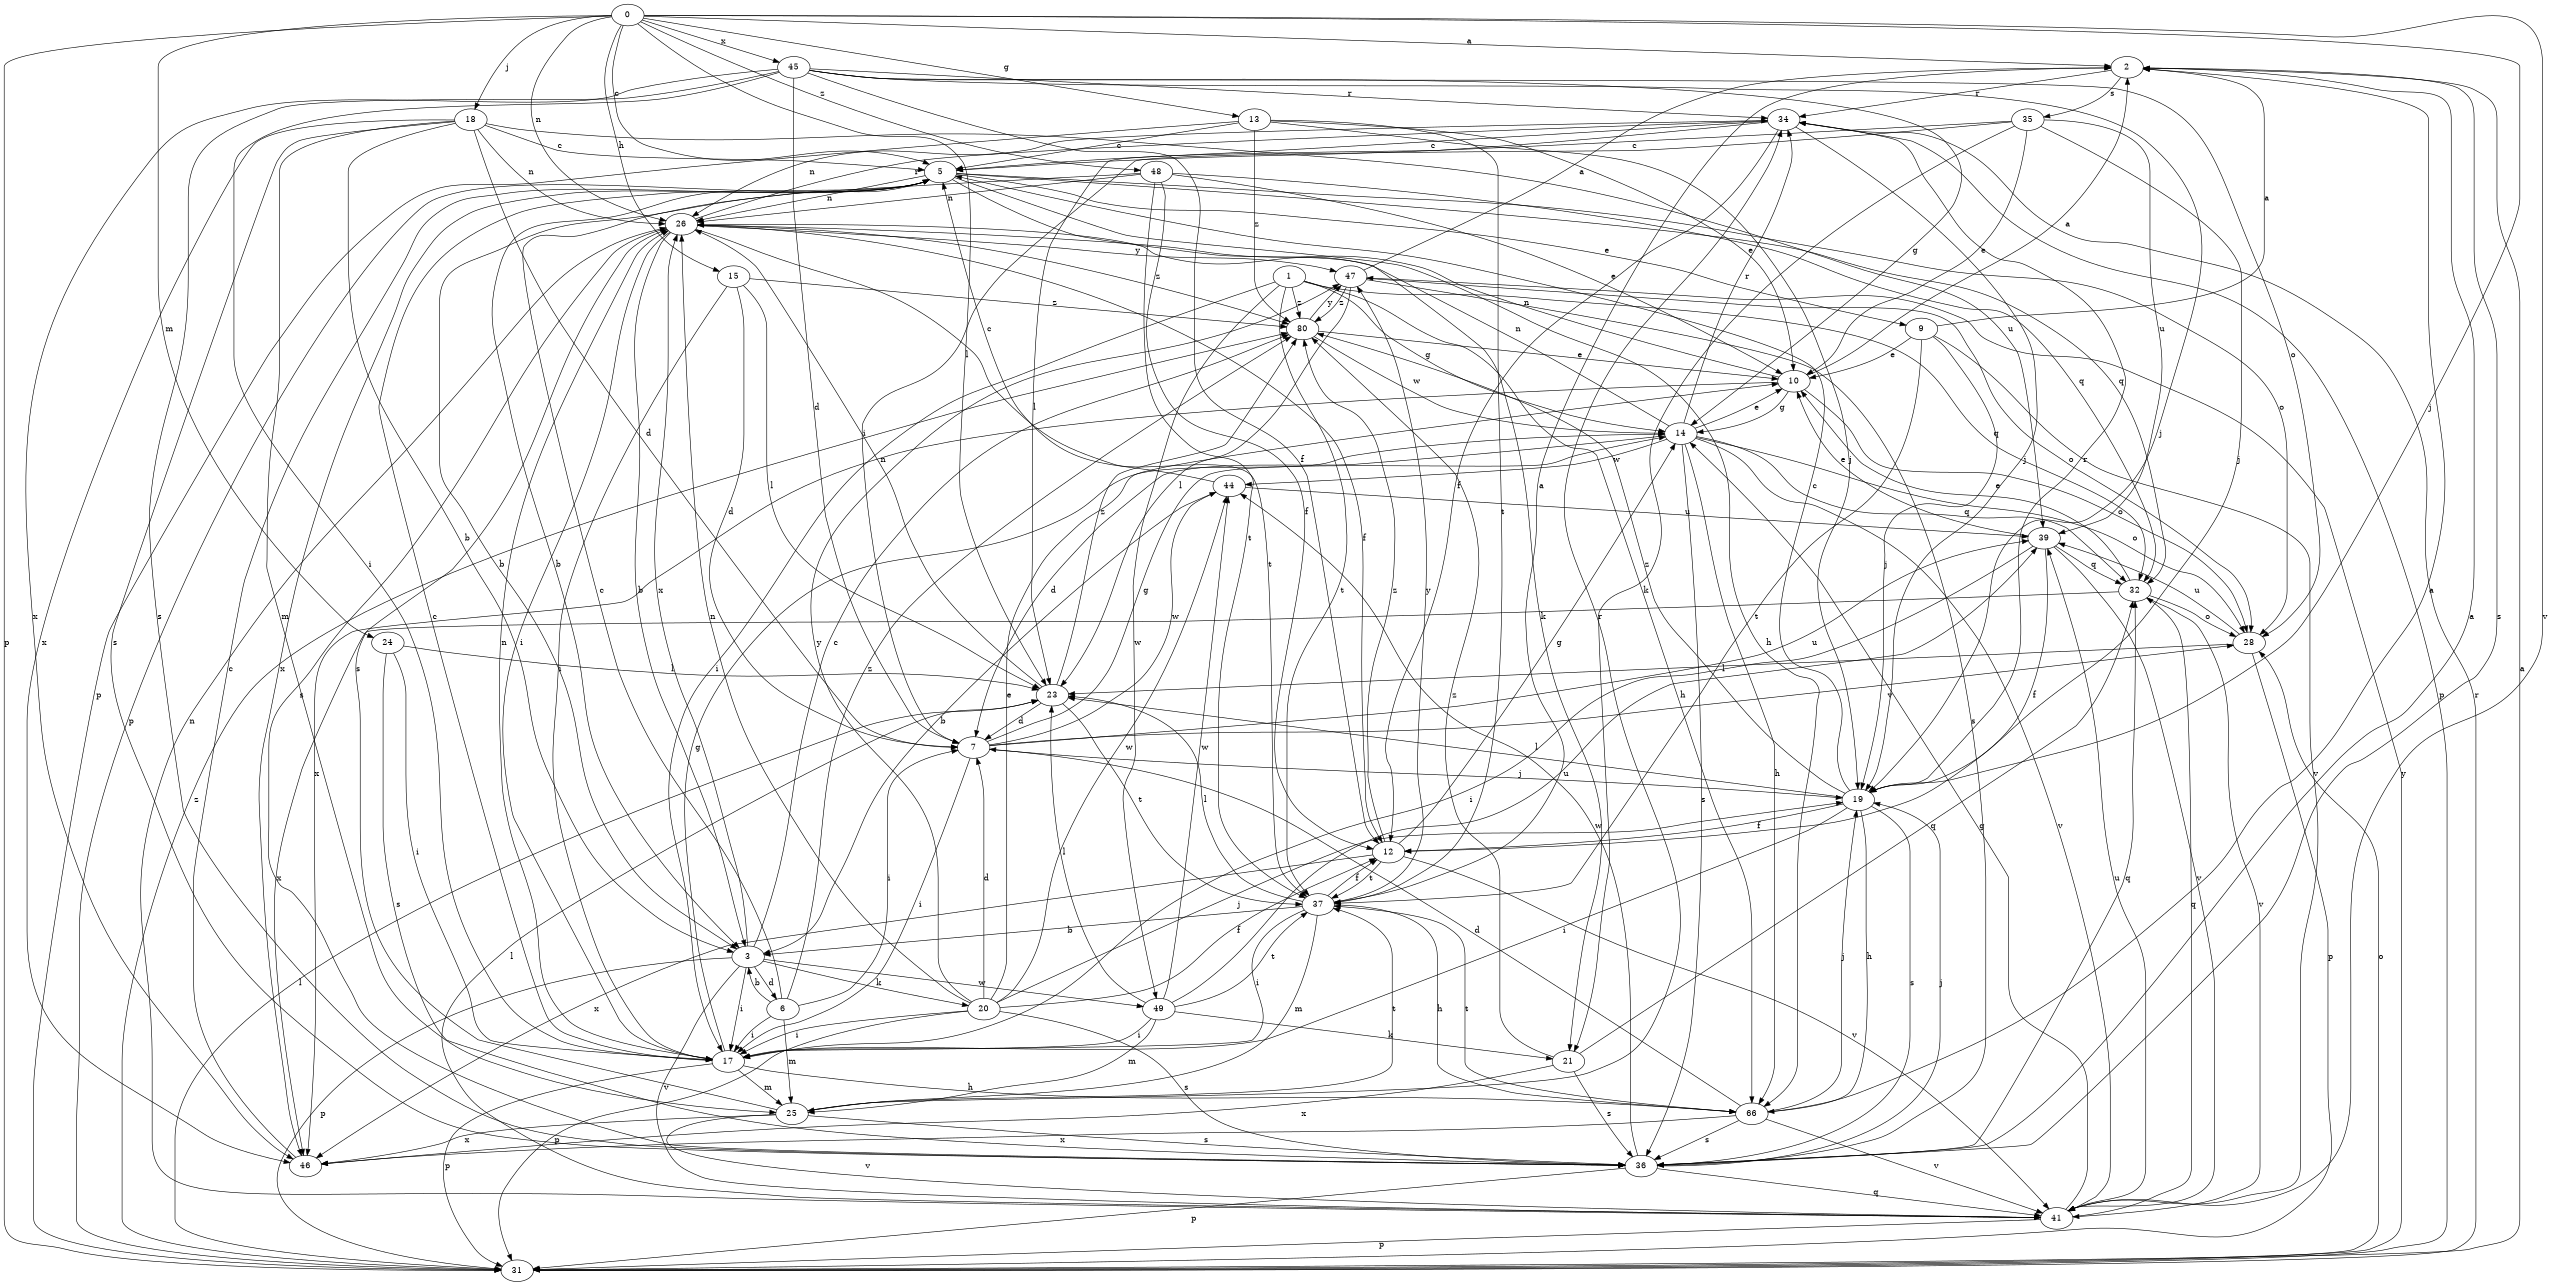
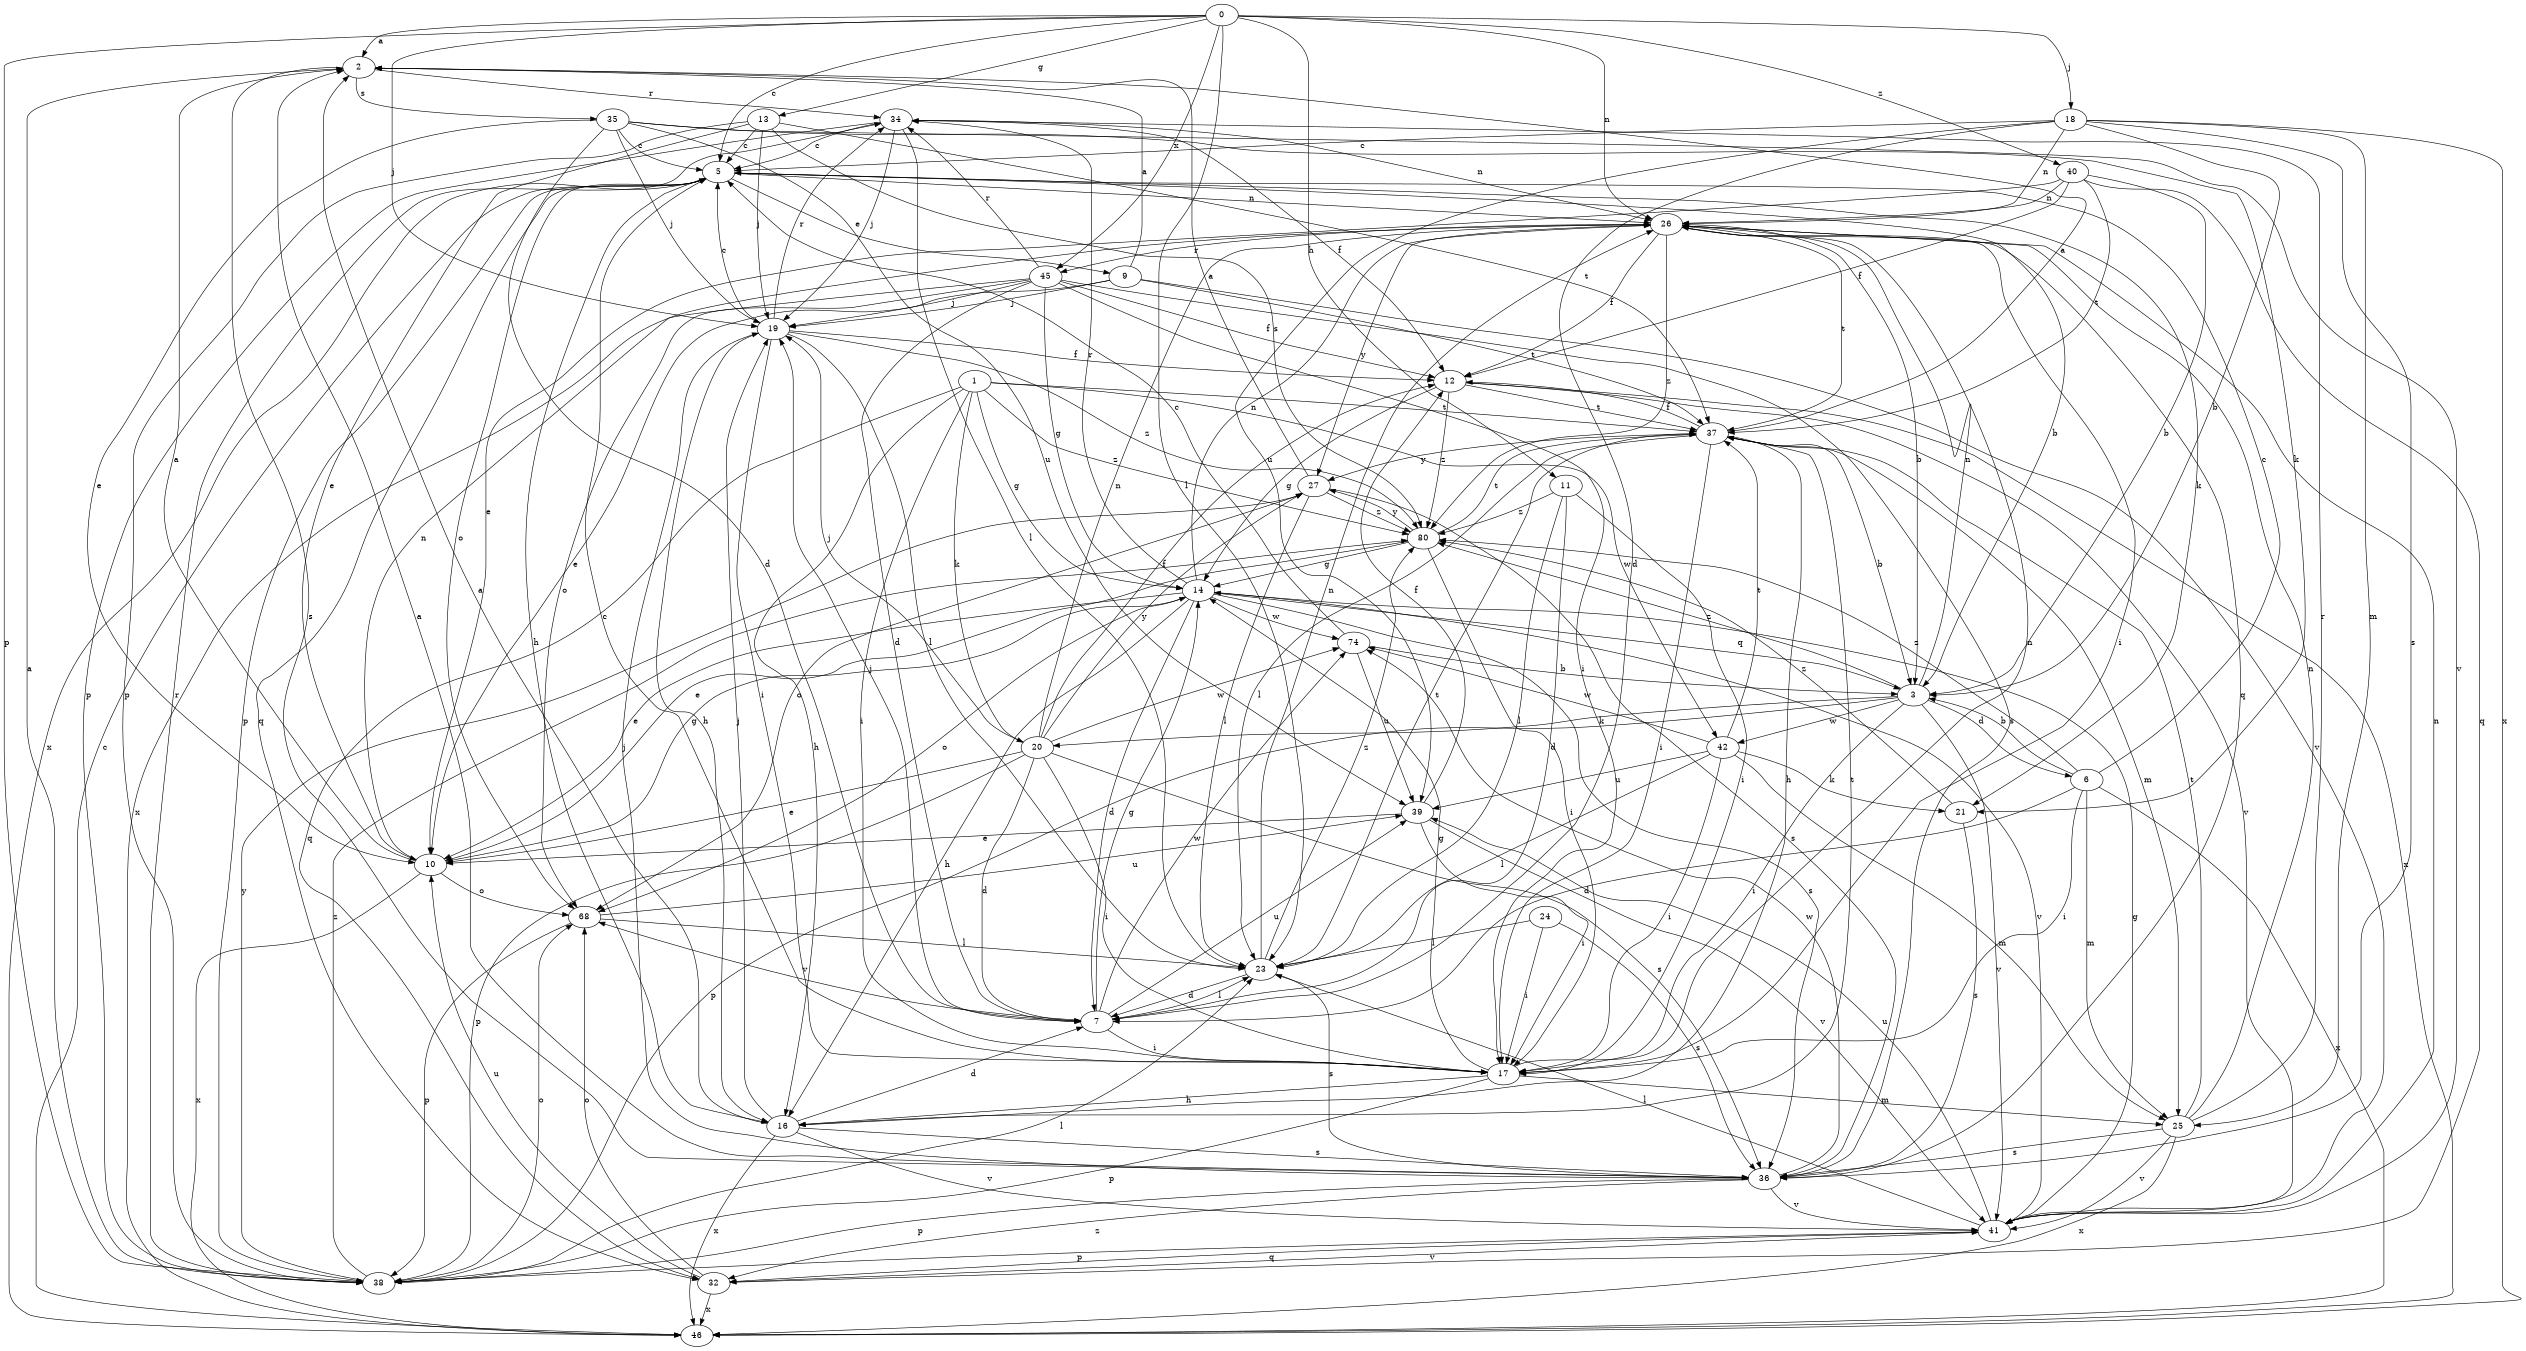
edge "0" -> "41": now "35" -> "41"
edge "0" -> "24": removed, label "m"
edge "26" -> "34": now "26" -> "45"
node "48": label "48" -> "40"
edge "13" -> "80": label "z" -> "s"
node "15": label "15" -> "11"
node "47": label "47" -> "27"
edge "80" -> "14": label "w" -> "g"
edge "35" -> "7": label "i" -> "d"
edge "80" -> "37": added, label "t"
node "44": label "44" -> "74"
edge "32" -> "10": label "e" -> "u"
edge "14" -> "32": now "14" -> "3"
edge "39" -> "32": removed, label "q"
edge "1" -> "20": added, label "k"
edge "3" -> "26": label "x" -> "n"
edge "3" -> "80": label "c" -> "z"
node "28": label "28" -> "68"
edge "25" -> "26": label "s" -> "n"
edge "26" -> "36": label "s" -> "q"
edge "80" -> "17": added, label "i"
edge "21" -> "32": removed, label "q"
edge "6" -> "7": label "i" -> "d"
edge "36" -> "32": label "q" -> "z"
edge "7" -> "23": added, label "l"
node "49": label "49" -> "42"
edge "19" -> "36": now "23" -> "36"
node "66": label "66" -> "16"
edge "21" -> "46": now "6" -> "46"
edge "36" -> "41": label "q" -> "v"
node "31": label "31" -> "38"
